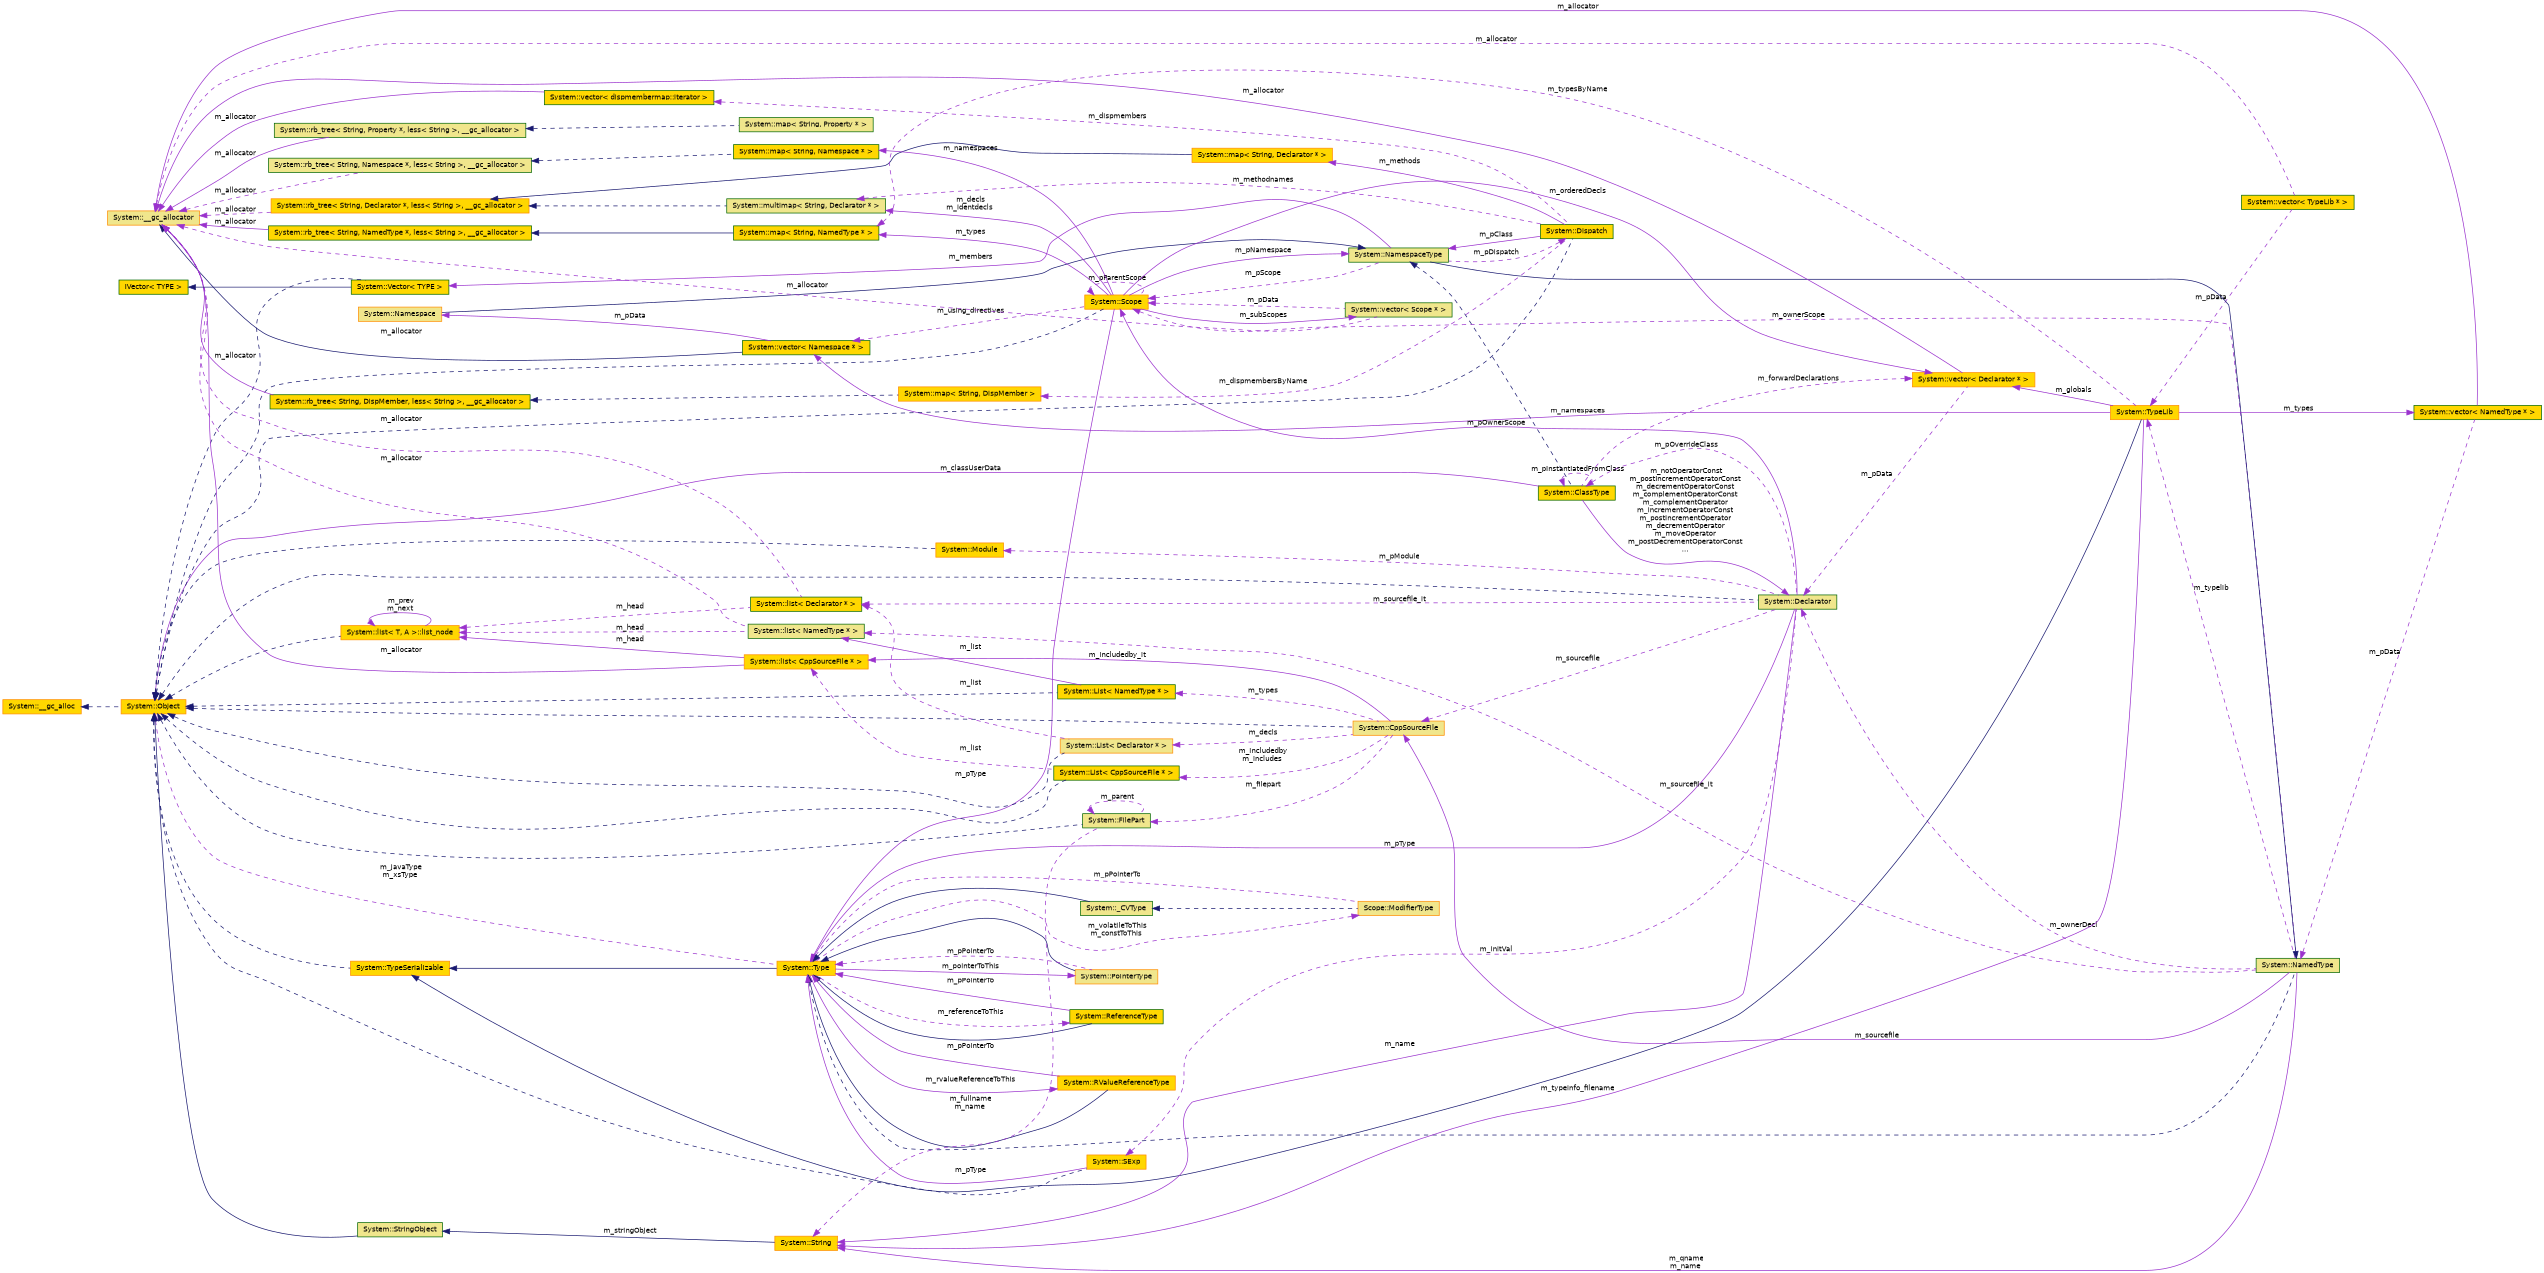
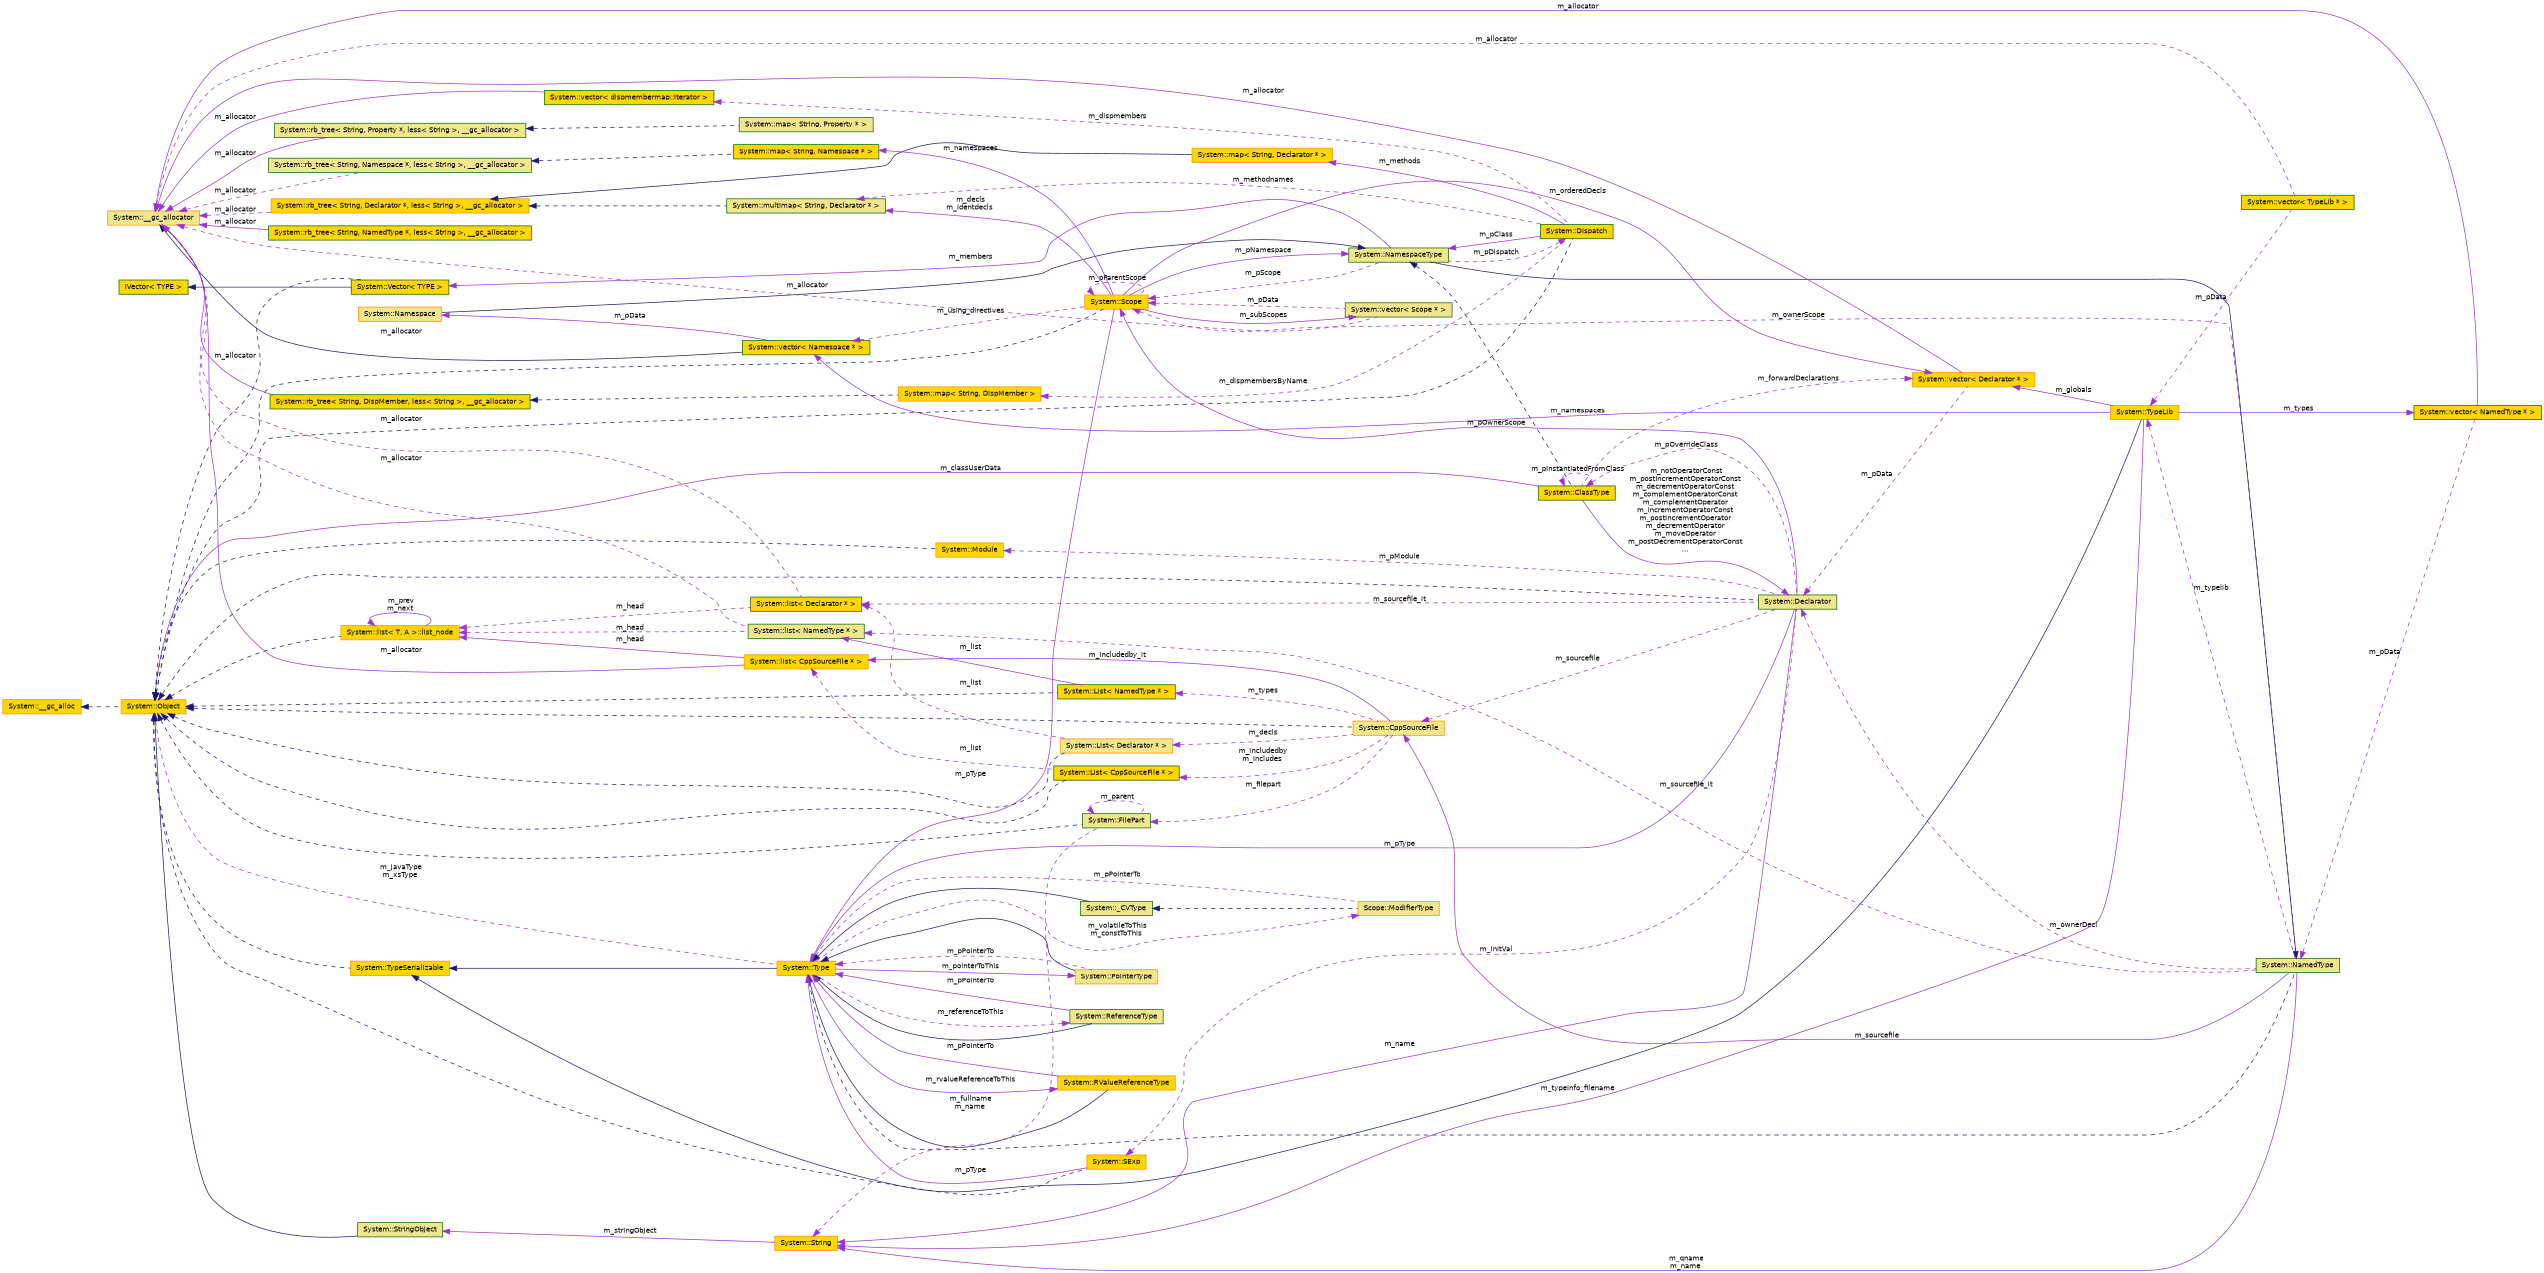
node "System::map< String, NamedType * >": removed
node "System::ReferenceType": fillcolor gold -> khaki
edge "System::String" -> "System::StringObject": color midnightblue -> darkorchid3
